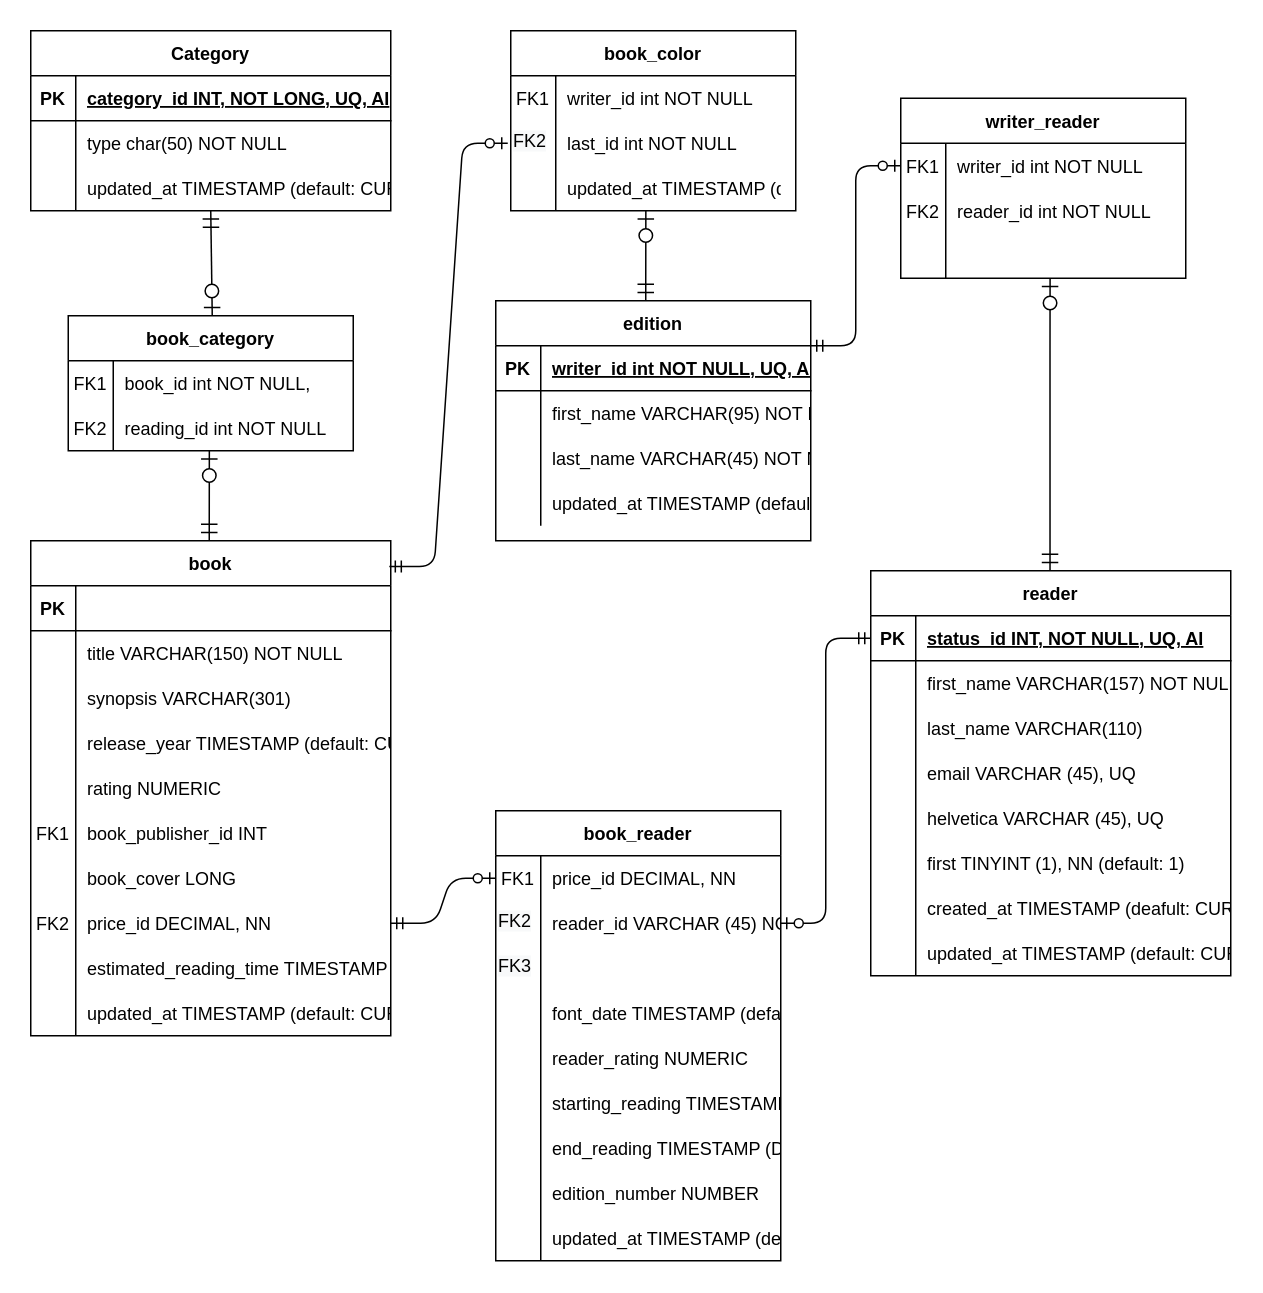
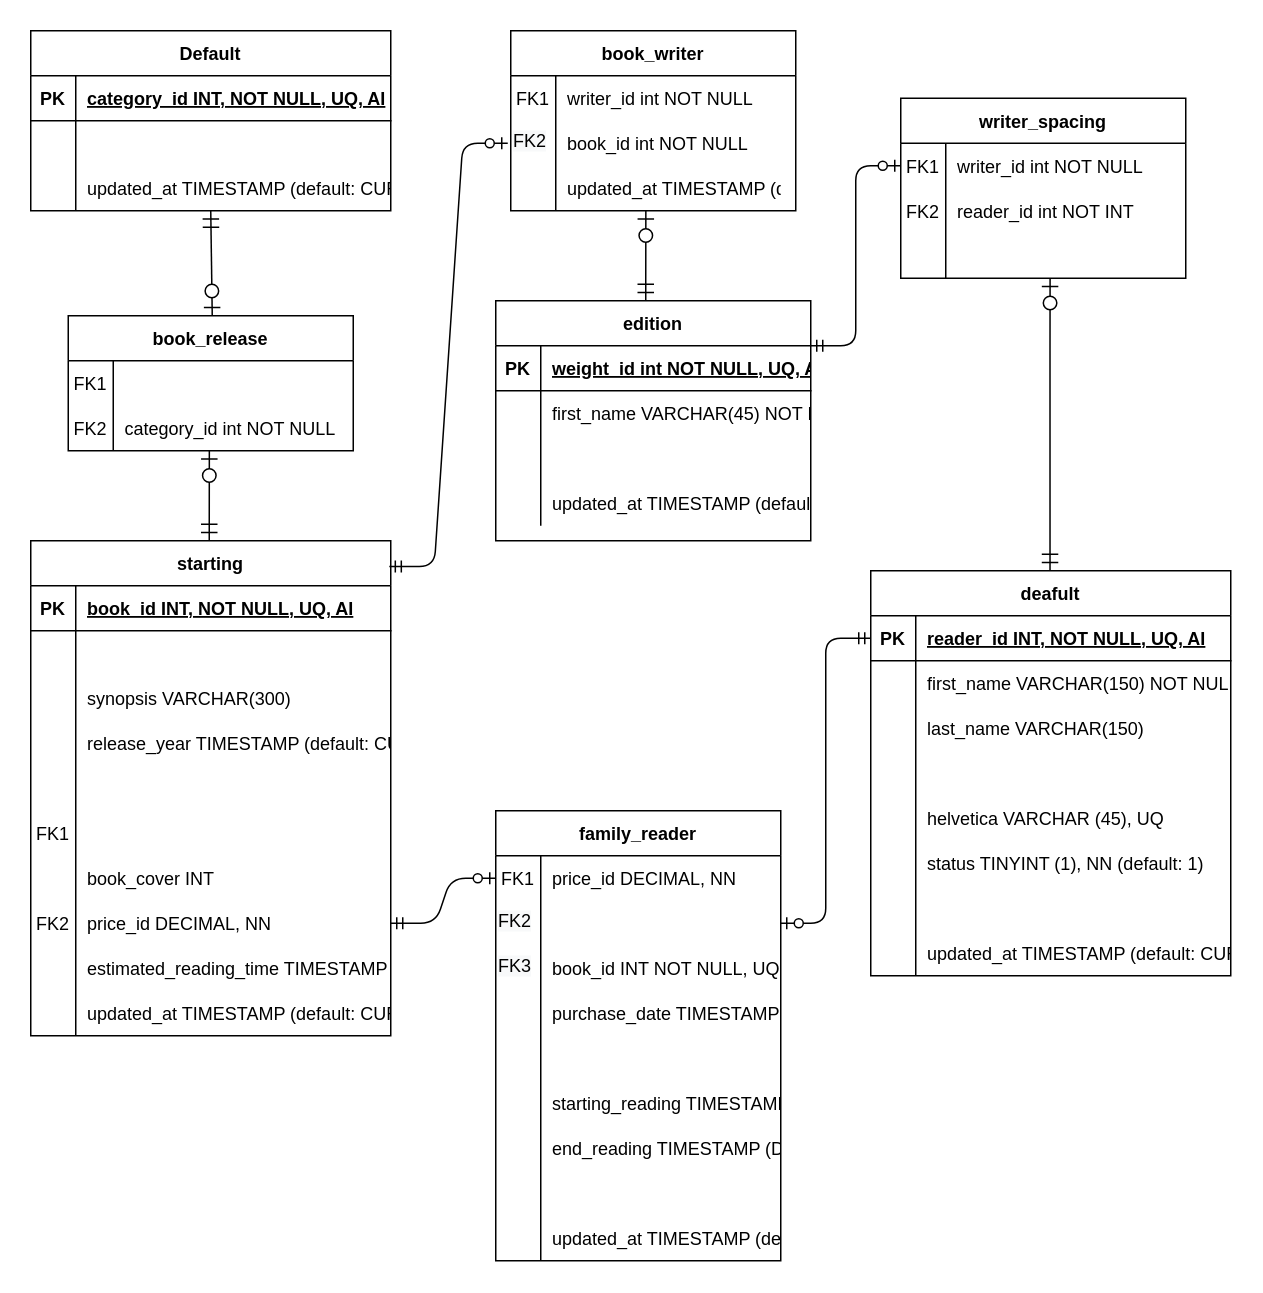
node "Category": label "Category" -> "Default"
node "book_color": label "book_color" -> "book_writer"
node "category_id INT, NOT LONG, UQ, AI": label "category_id INT, NOT LONG, UQ, AI" -> "category_id INT, NOT NULL, UQ, AI"
node "writer_reader": label "writer_reader" -> "writer_spacing"
node "type char(50) NOT NULL": removed
node "last_id int NOT NULL": label "last_id int NOT NULL" -> "book_id int NOT NULL"
node "reader_id int NOT NULL": label "reader_id int NOT NULL" -> "reader_id int NOT INT"
node "book_category": label "book_category" -> "book_release"
node "writer_id int NOT NULL, UQ, AI": label "writer_id int NOT NULL, UQ, AI" -> "weight_id int NOT NULL, UQ, AI"
node "book_id int NOT NULL,": removed
node "first_name VARCHAR(95) NOT NULL": label "first_name VARCHAR(95) NOT NULL" -> "first_name VARCHAR(45) NOT NULL"
node "reading_id int NOT NULL": label "reading_id int NOT NULL" -> "category_id int NOT NULL"
node "last_name VARCHAR(45) NOT NULL": removed
node "book": label "book" -> "starting"
node "reader": label "reader" -> "deafult"
node "book_id INT, NOT NULL, UQ, AI": added
node "status_id INT, NOT NULL, UQ, AI": label "status_id INT, NOT NULL, UQ, AI" -> "reader_id INT, NOT NULL, UQ, AI"
node "title VARCHAR(150) NOT NULL": removed
node "first_name VARCHAR(157) NOT NULL": label "first_name VARCHAR(157) NOT NULL" -> "first_name VARCHAR(150) NOT NULL"
node "synopsis VARCHAR(301)": label "synopsis VARCHAR(301)" -> "synopsis VARCHAR(300)"
node "last_name VARCHAR(110)": label "last_name VARCHAR(110)" -> "last_name VARCHAR(150)"
node "email VARCHAR (45), UQ": removed
node "rating NUMERIC": removed
node "book_publisher_id INT": removed
node "book_reader": label "book_reader" -> "family_reader"
node "first TINYINT (1), NN (default: 1)": label "first TINYINT (1), NN (default: 1)" -> "status TINYINT (1), NN (default: 1)"
node "book_cover LONG": label "book_cover LONG" -> "book_cover INT"
node "created_at TIMESTAMP (deafult: CURRENT_TIMESTAMP)": removed
node "reader_id VARCHAR (45) NOT NULL": removed
node "book_id INT NOT NULL, UQ, AI": added
node "font_date TIMESTAMP (default: NULL)": label "font_date TIMESTAMP (default: NULL)" -> "purchase_date TIMESTAMP (default: NULL)"
node "reader_rating NUMERIC": removed
node "edition_number NUMBER": removed
